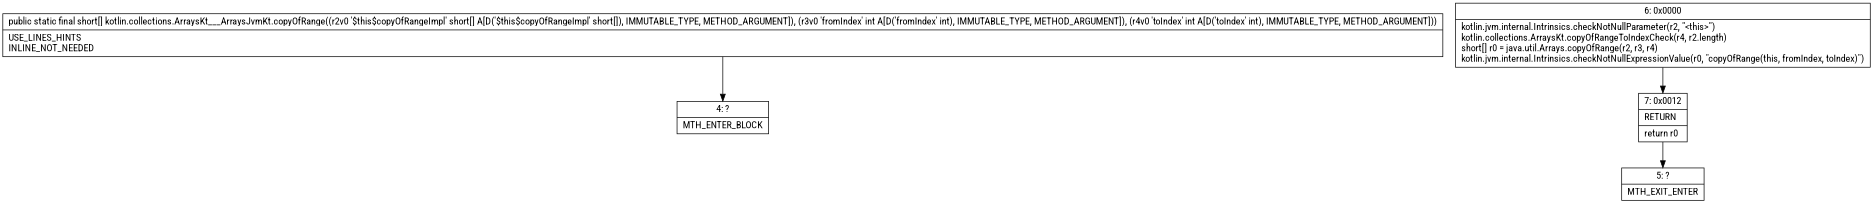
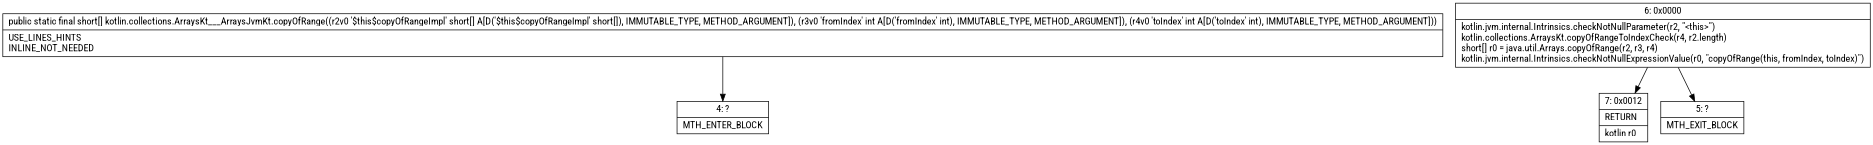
node "7: 0x0012": text "return r0" -> "kotlin r0"
edge "7: 0x0012" -> "5: ?": now "6: 0x0000" -> "5: ?"
node "5: ?": text "MTH_EXIT_ENTER" -> "MTH_EXIT_BLOCK"
